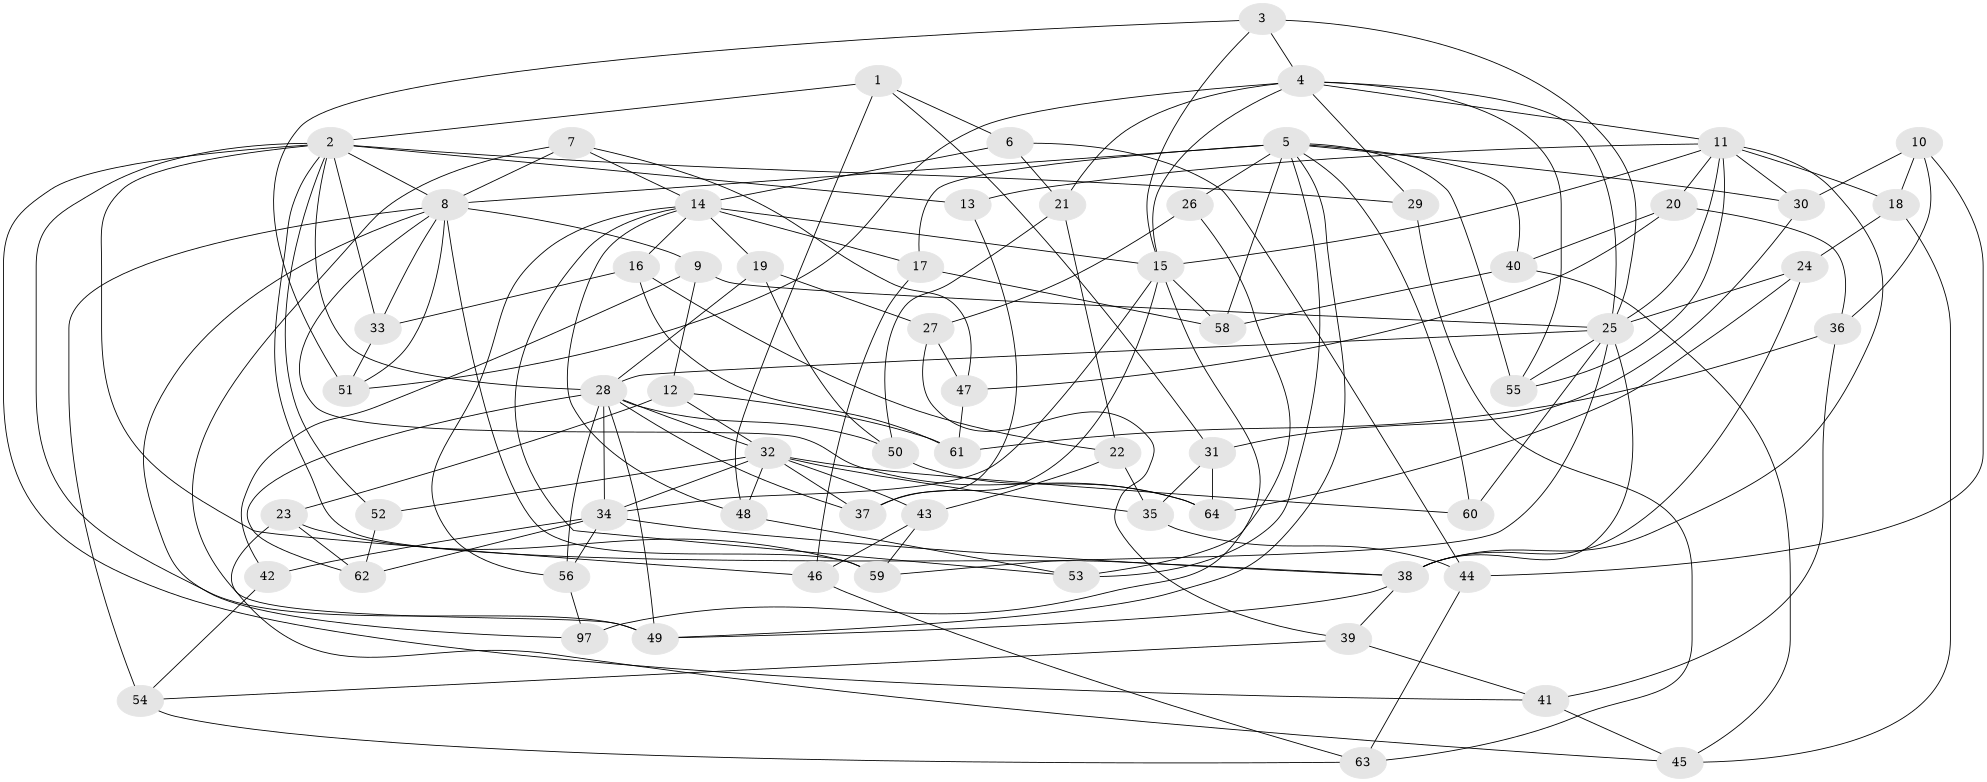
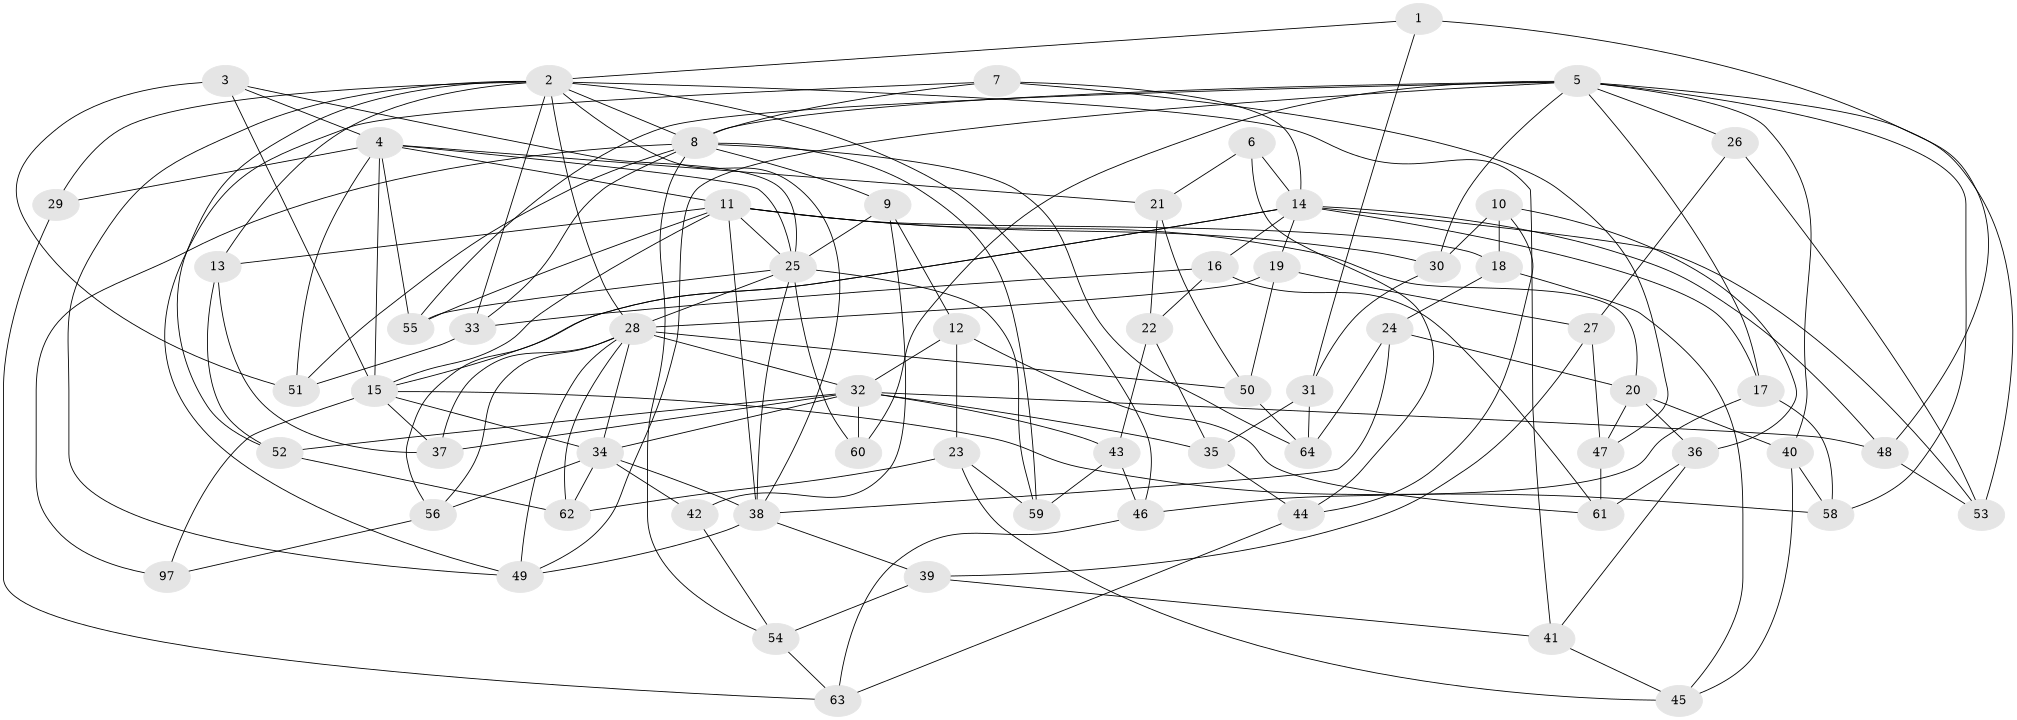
edge "1" -- "6": removed
edge "24" -- "25": now "24" -- "20"
edge "13" -- "52": added
